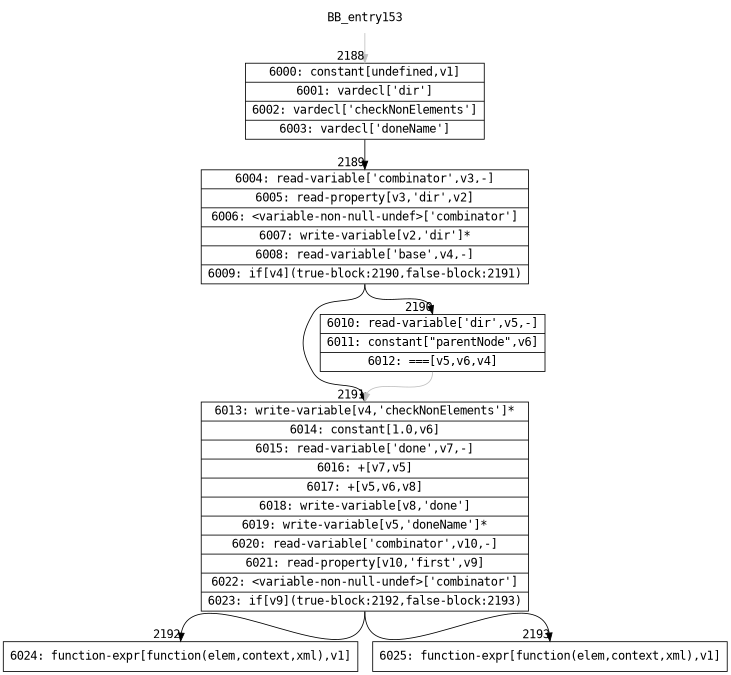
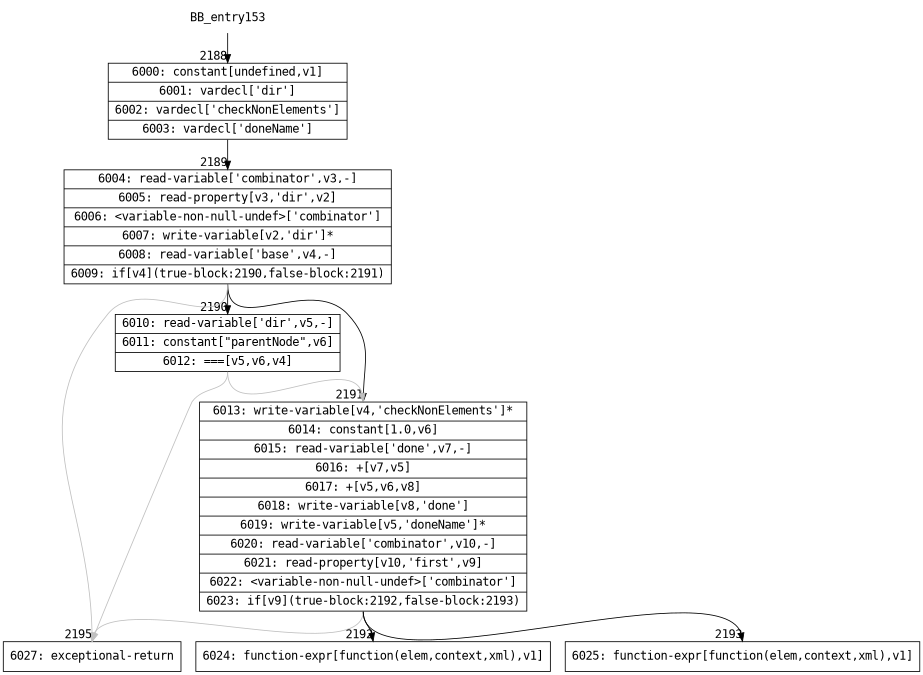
edge "BB_entry153" -> "6000: constant[undefined,v1]": color gray -> black
node "6027: exceptional-return": added
